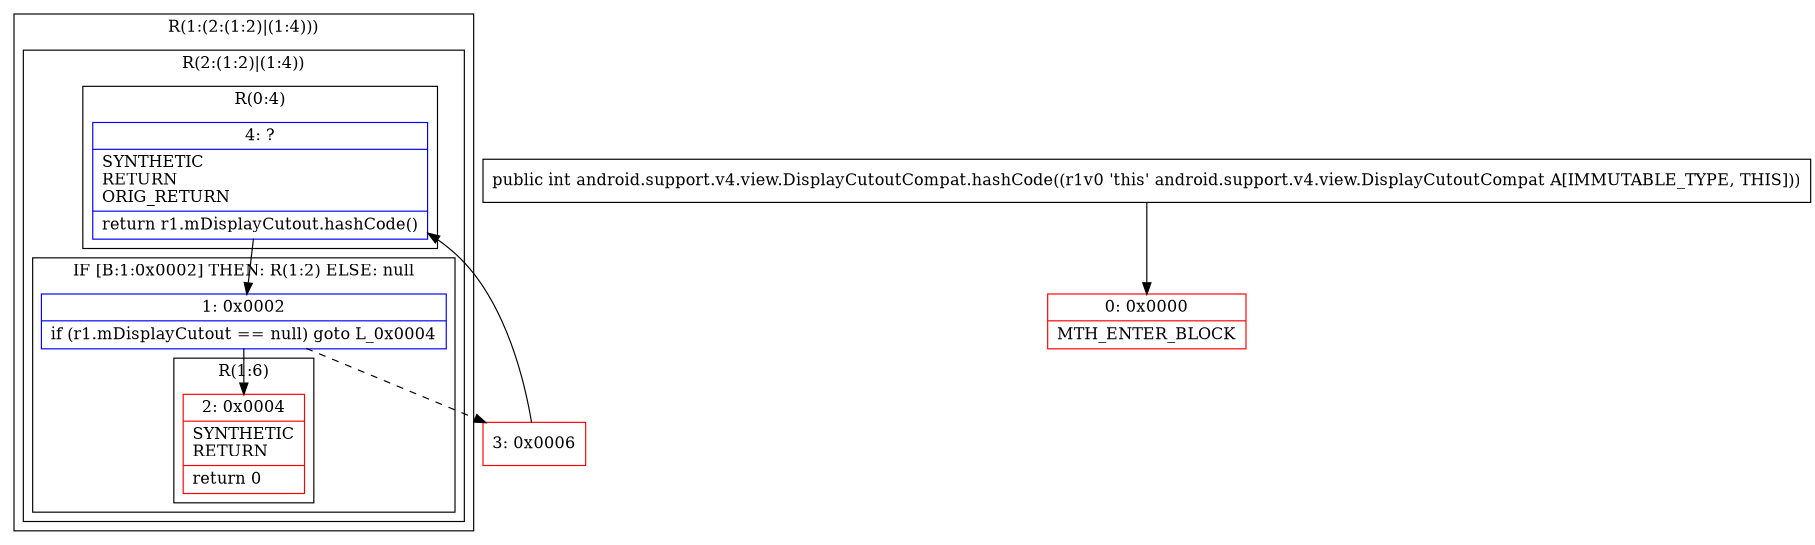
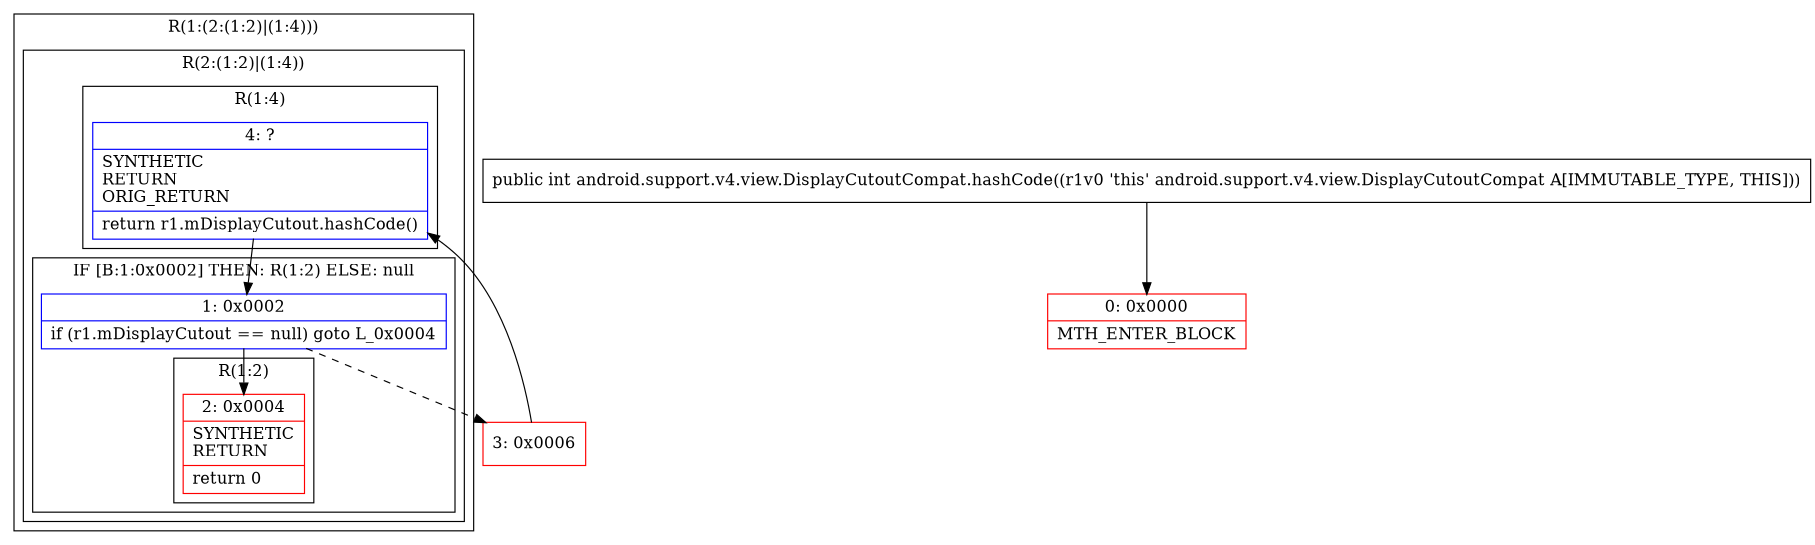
cluster "R(0:4)": label "R(0:4)" -> "R(1:4)"
cluster "R(1:6)": label "R(1:6)" -> "R(1:2)"
